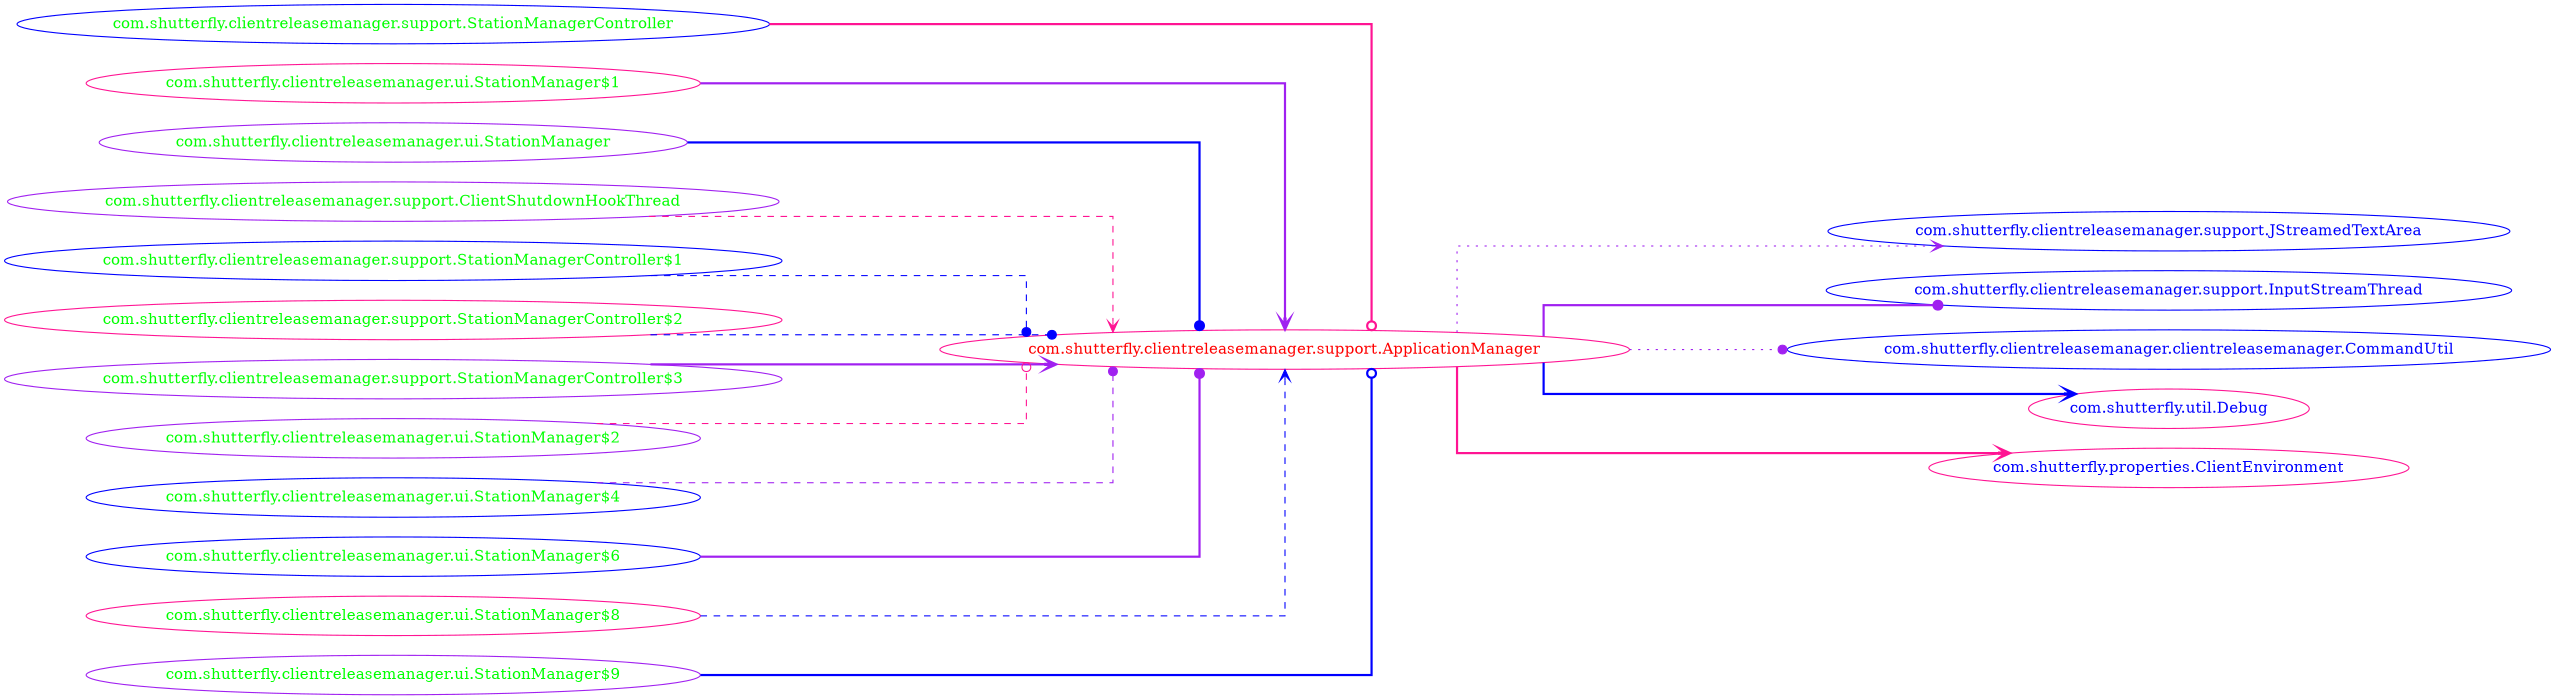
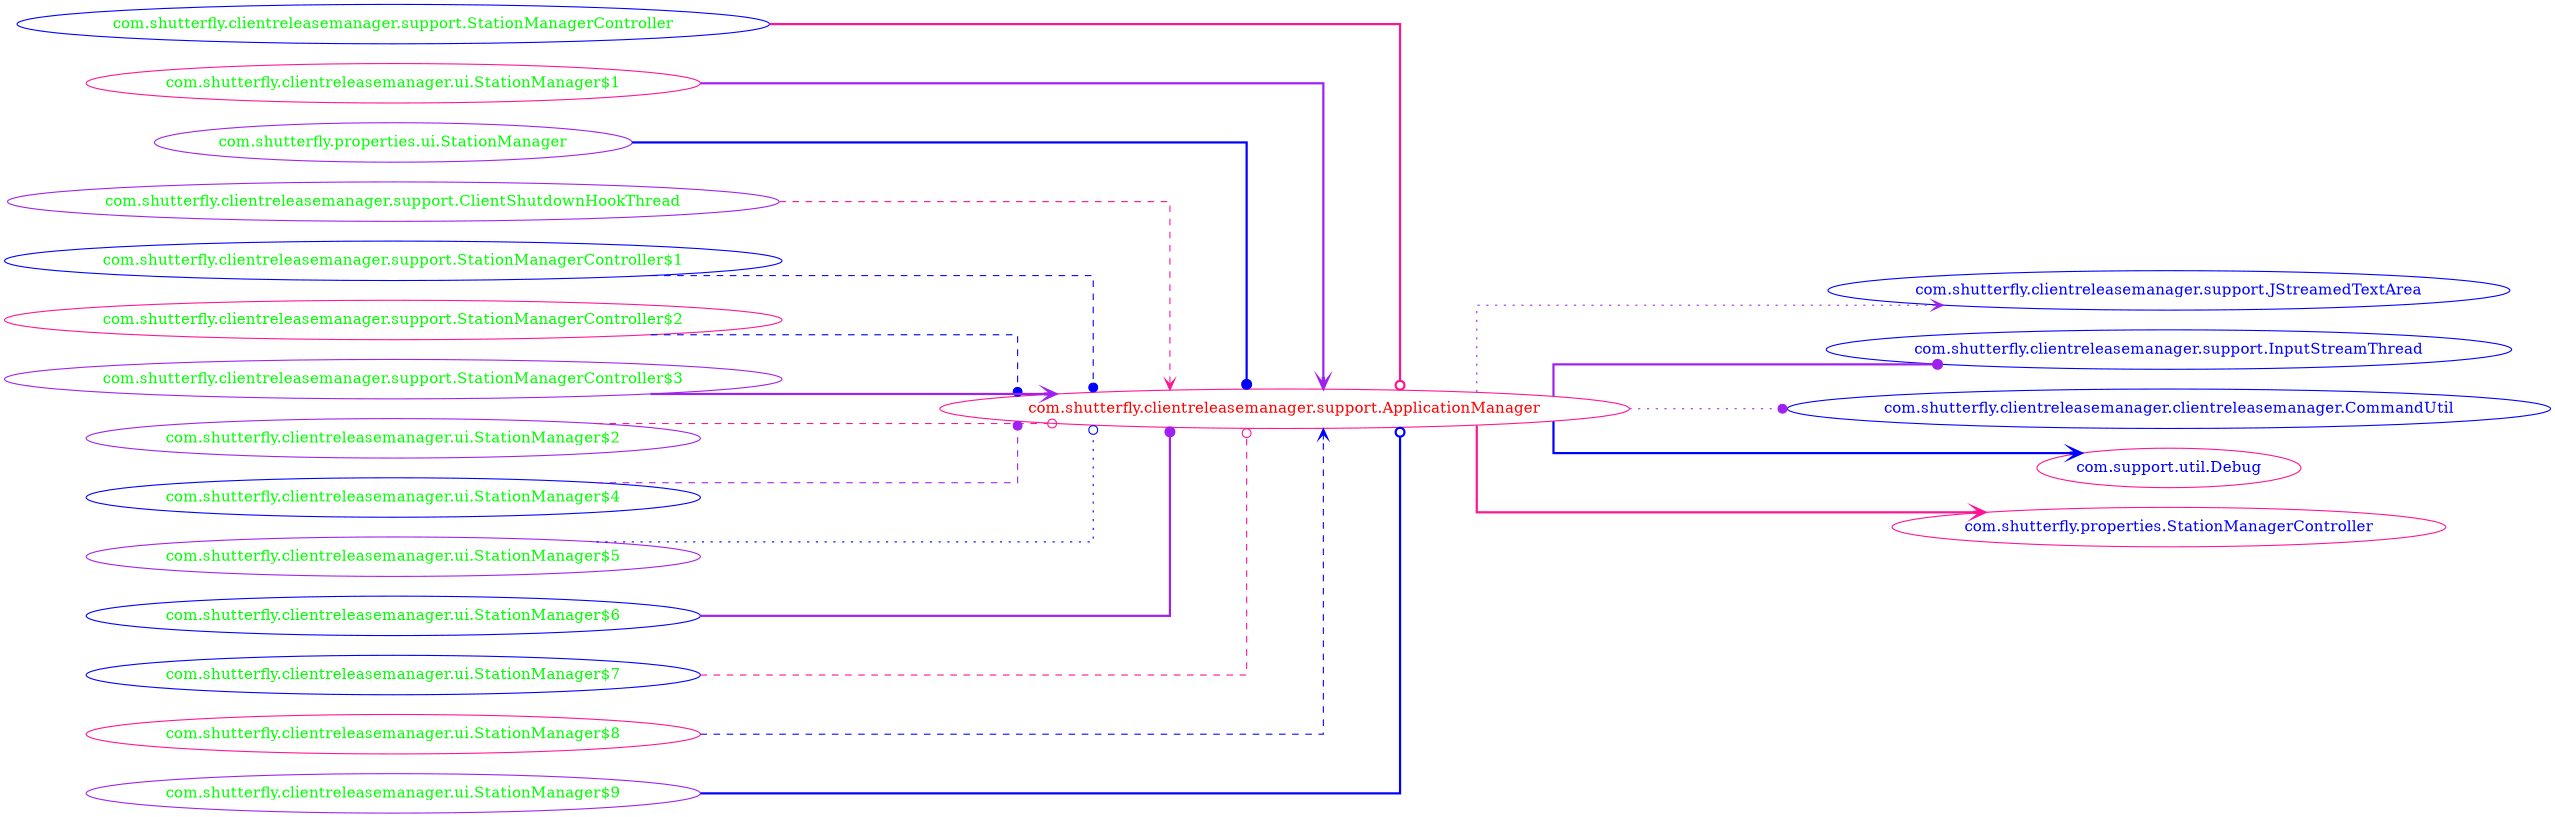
node "com.shutterfly.clientreleasemanager.ui.StationManager": label "com.shutterfly.clientreleasemanager.ui.StationManager" -> "com.shutterfly.properties.ui.StationManager"
node "com.shutterfly.util.Debug": label "com.shutterfly.util.Debug" -> "com.support.util.Debug"
node "com.shutterfly.properties.ClientEnvironment": label "com.shutterfly.properties.ClientEnvironment" -> "com.shutterfly.properties.StationManagerController"
node "com.shutterfly.clientreleasemanager.ui.StationManager$5": added
node "com.shutterfly.clientreleasemanager.ui.StationManager$7": added
